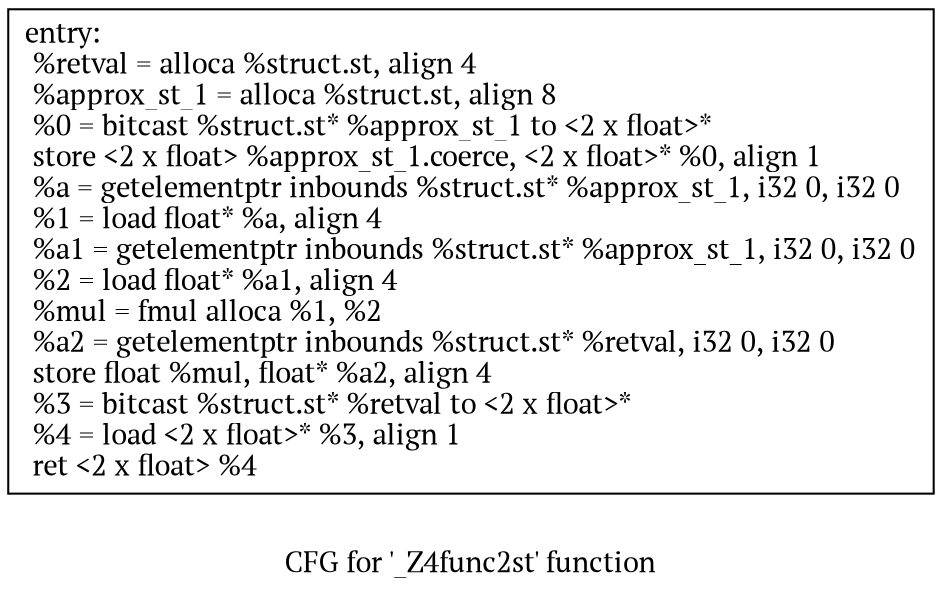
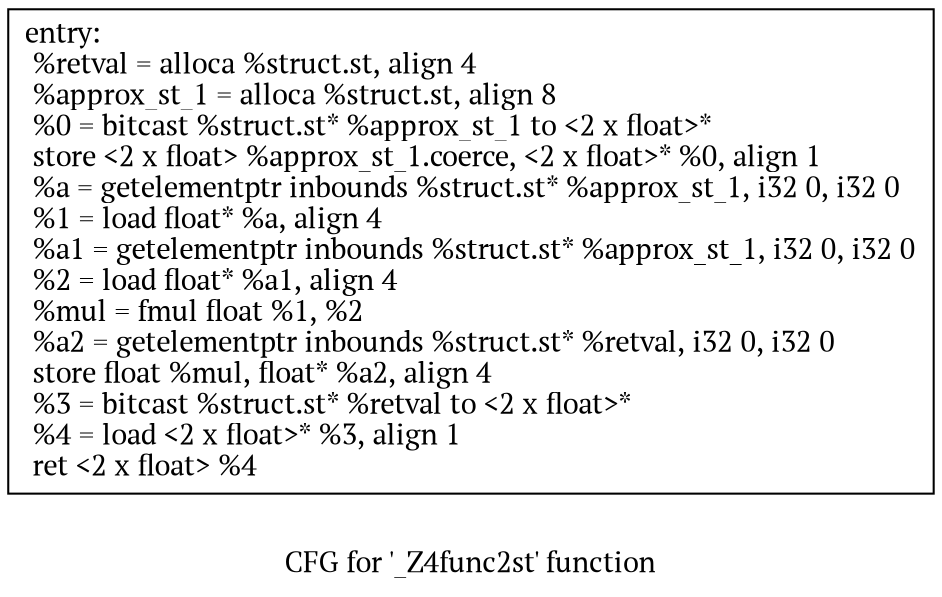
node "entry:": text "%mul = fmul alloca %1, %2" -> "%mul = fmul float %1, %2"
